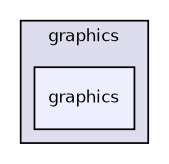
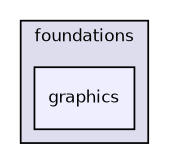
cluster "graphics": label "graphics" -> "foundations"
